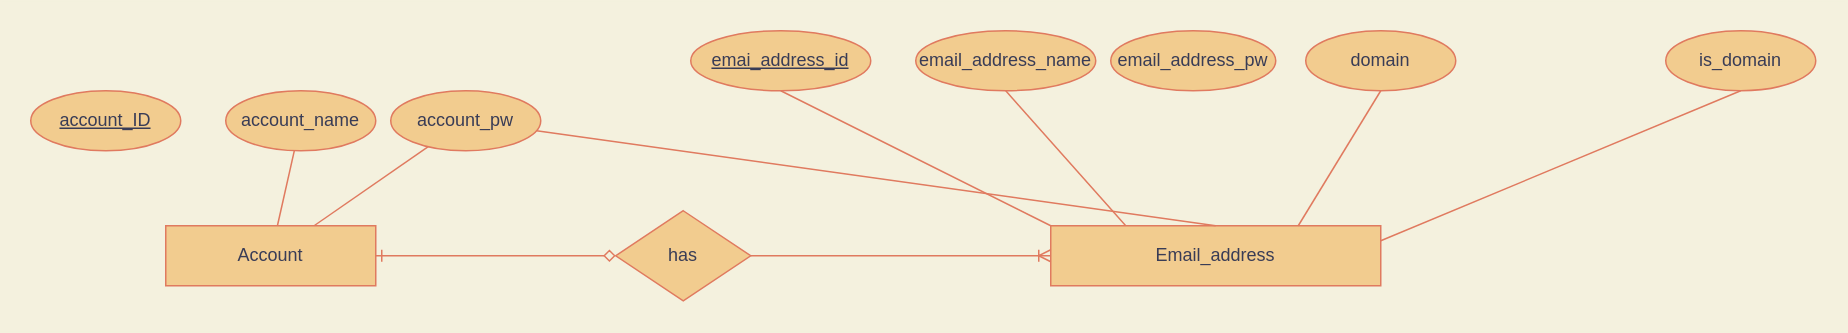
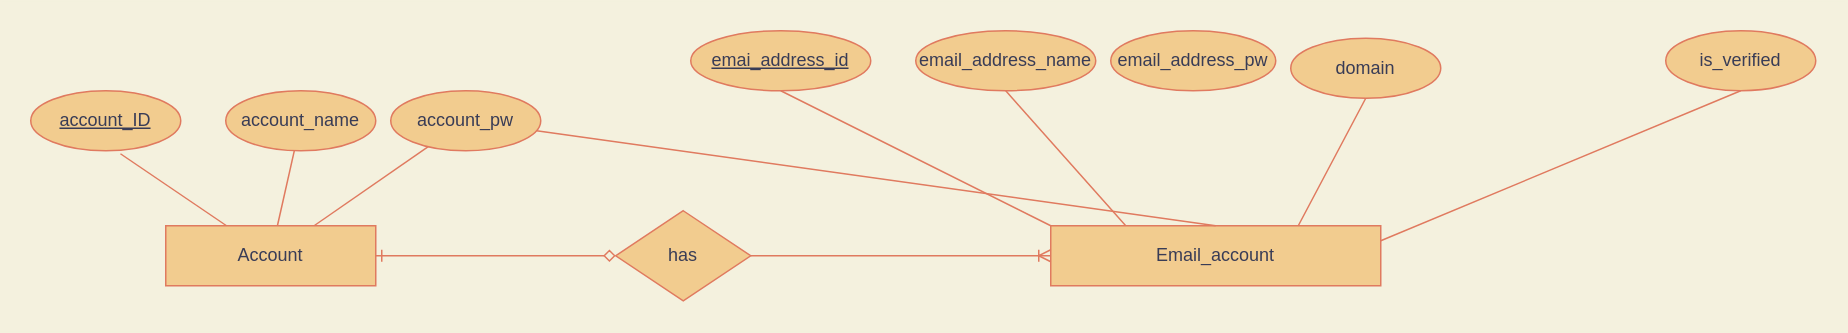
node "domain": moved (1381, 61) -> (1366, 68)
node "is_domain": label "is_domain" -> "is_verified"
edge "account_ID" -- "Account": added
node "Email_address": label "Email_address" -> "Email_account"
